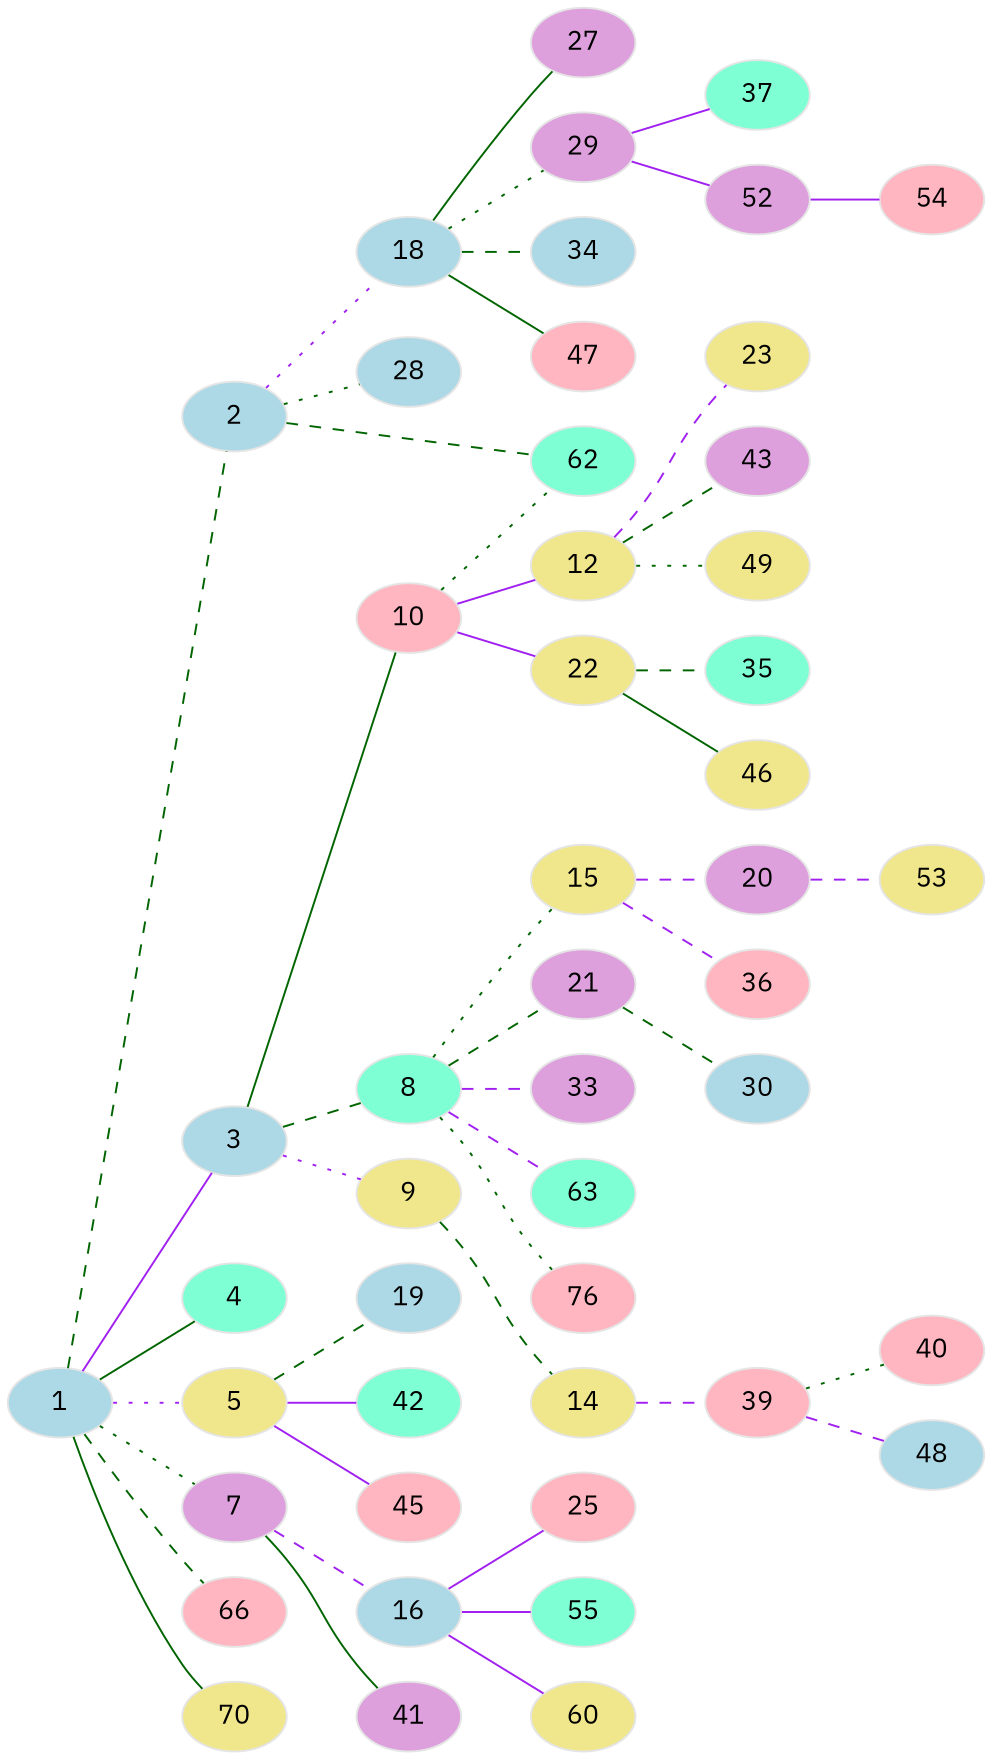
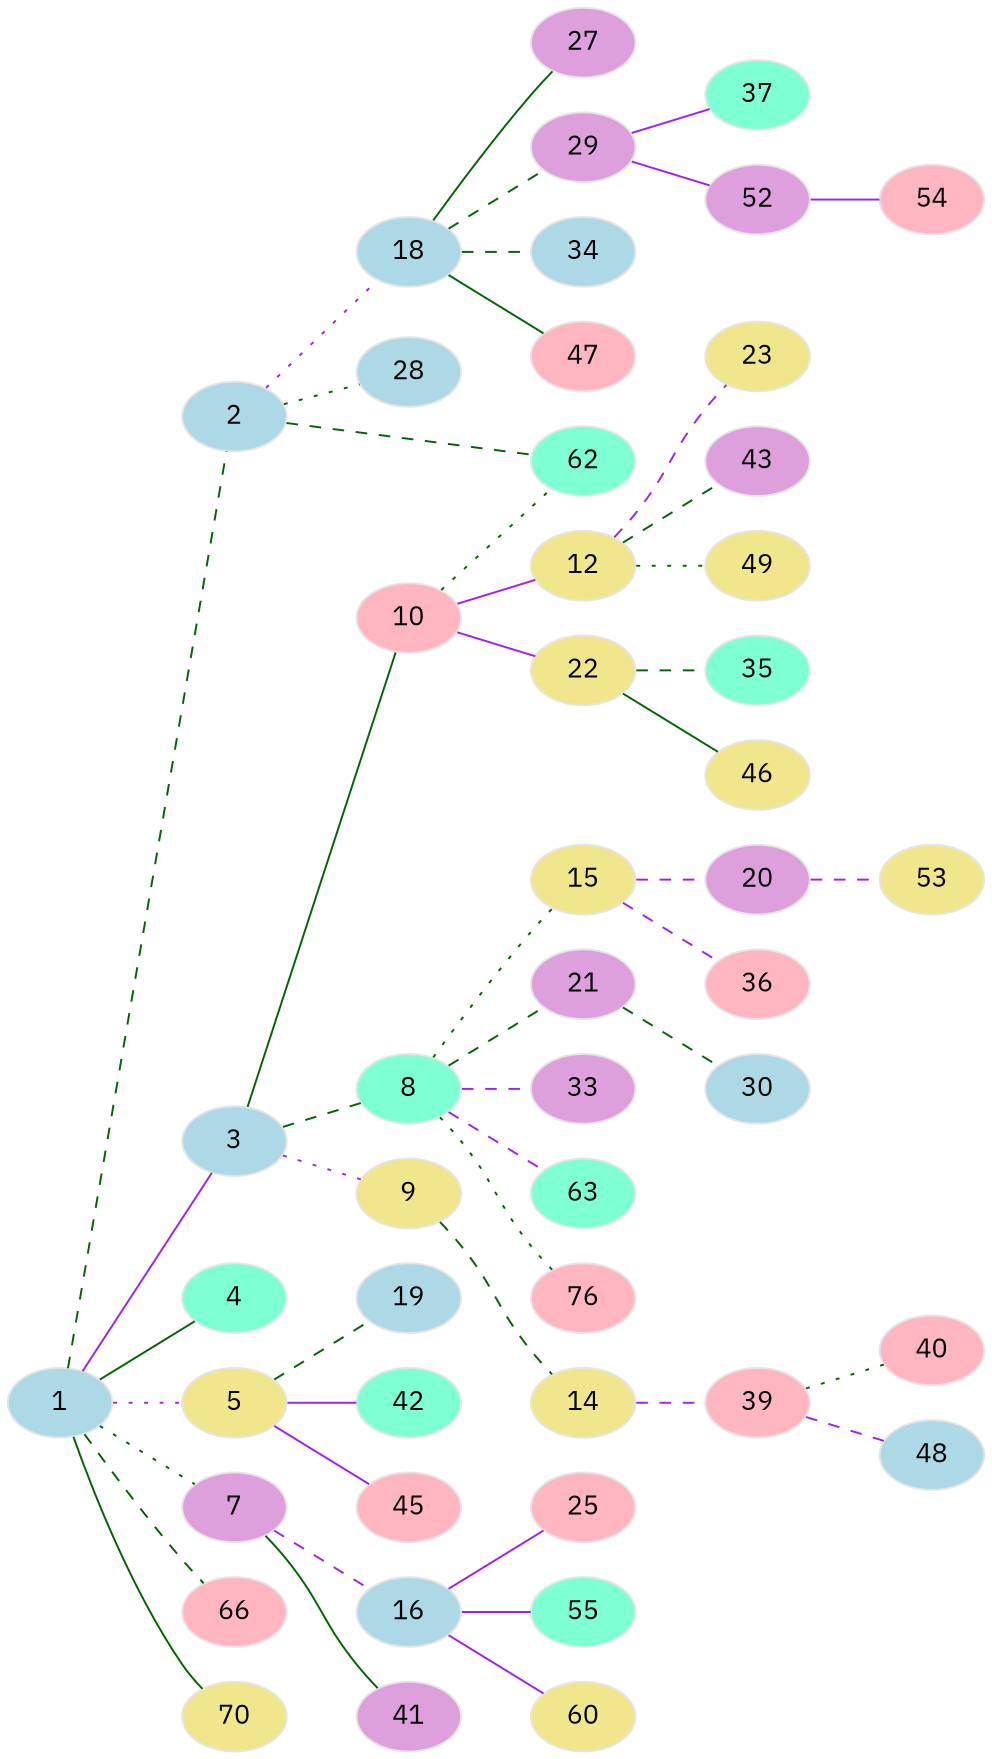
edge "29" -- "18": style dotted -> dashed
